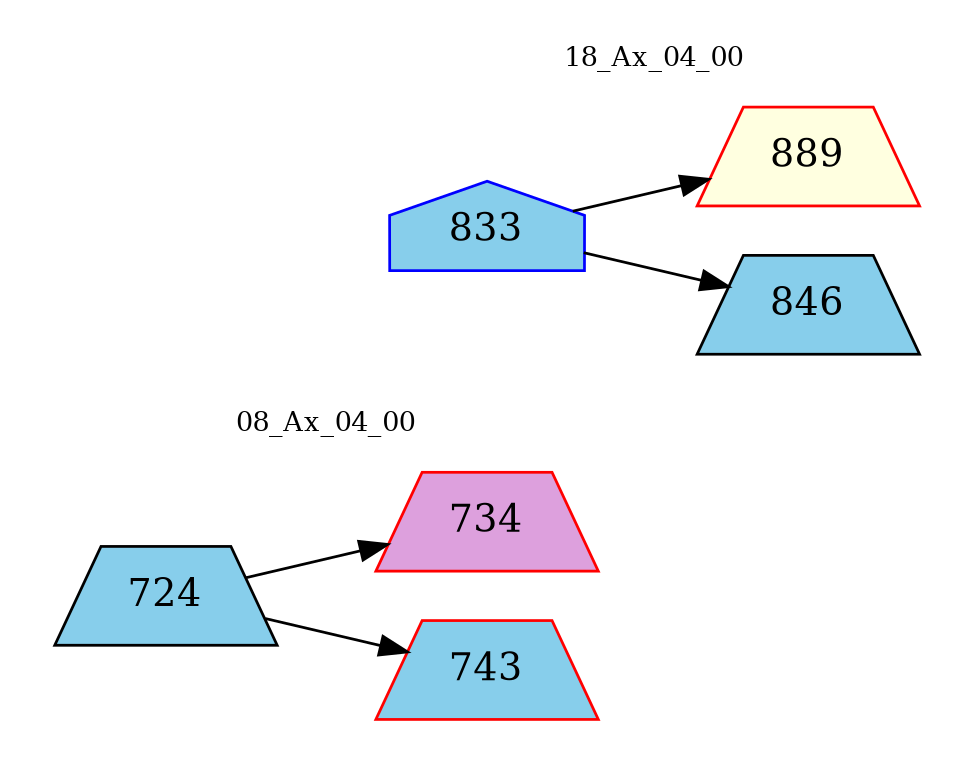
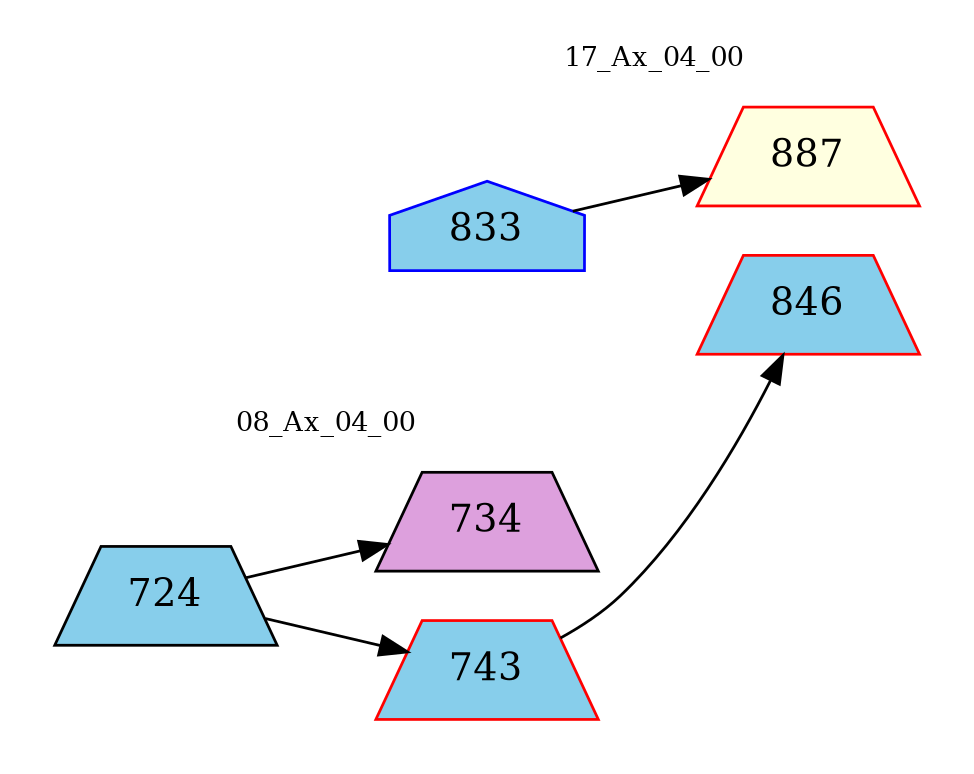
cluster "18_Ax_04_00": label "18_Ax_04_00" -> "17_Ax_04_00"
node "889": label "889" -> "887"
edge "833" -> "846": now "743" -> "846"
node "846": color black -> red
node "734": color red -> black
